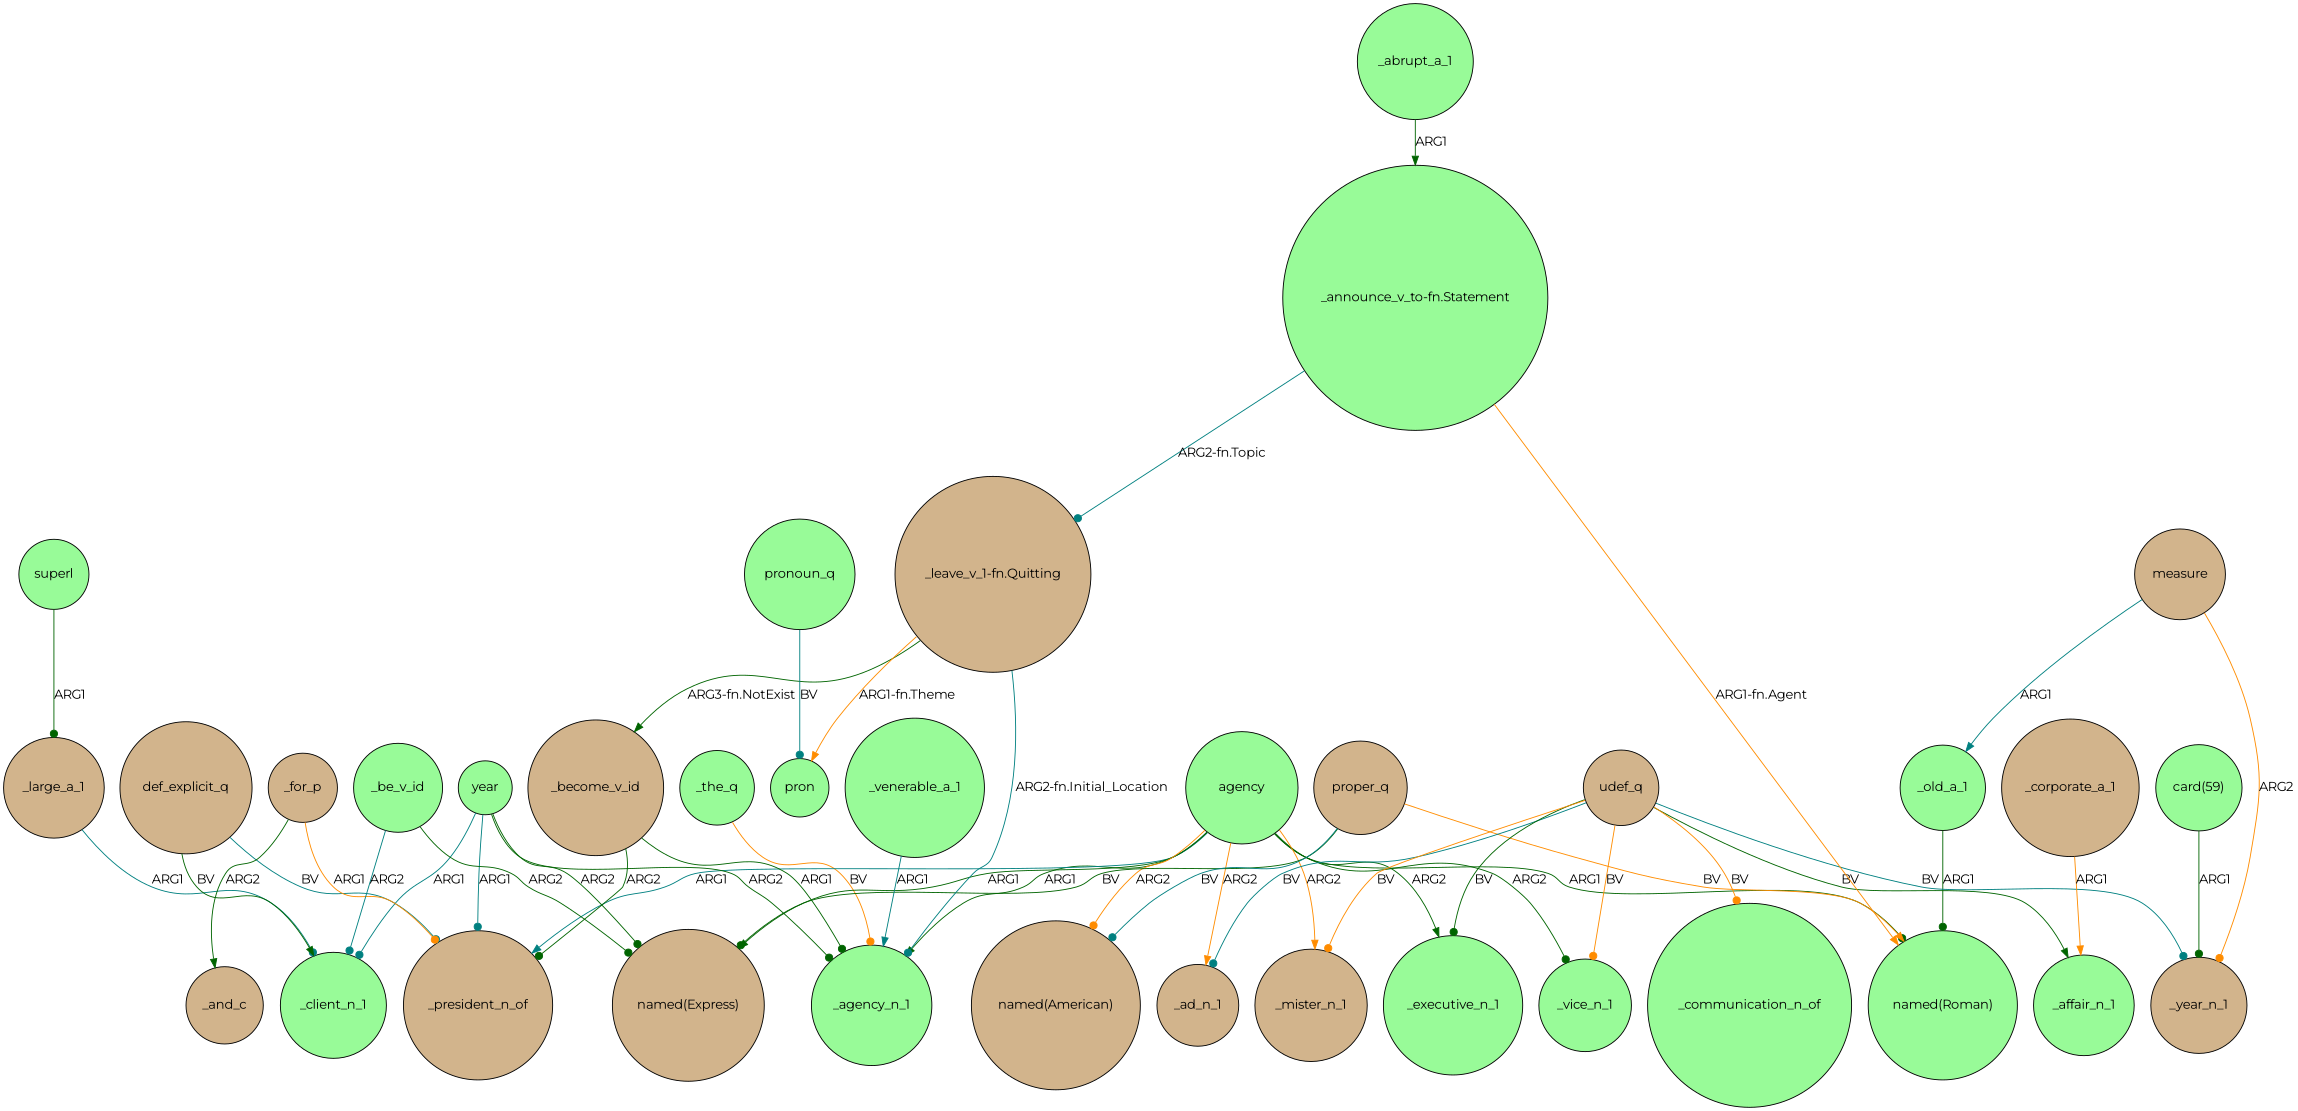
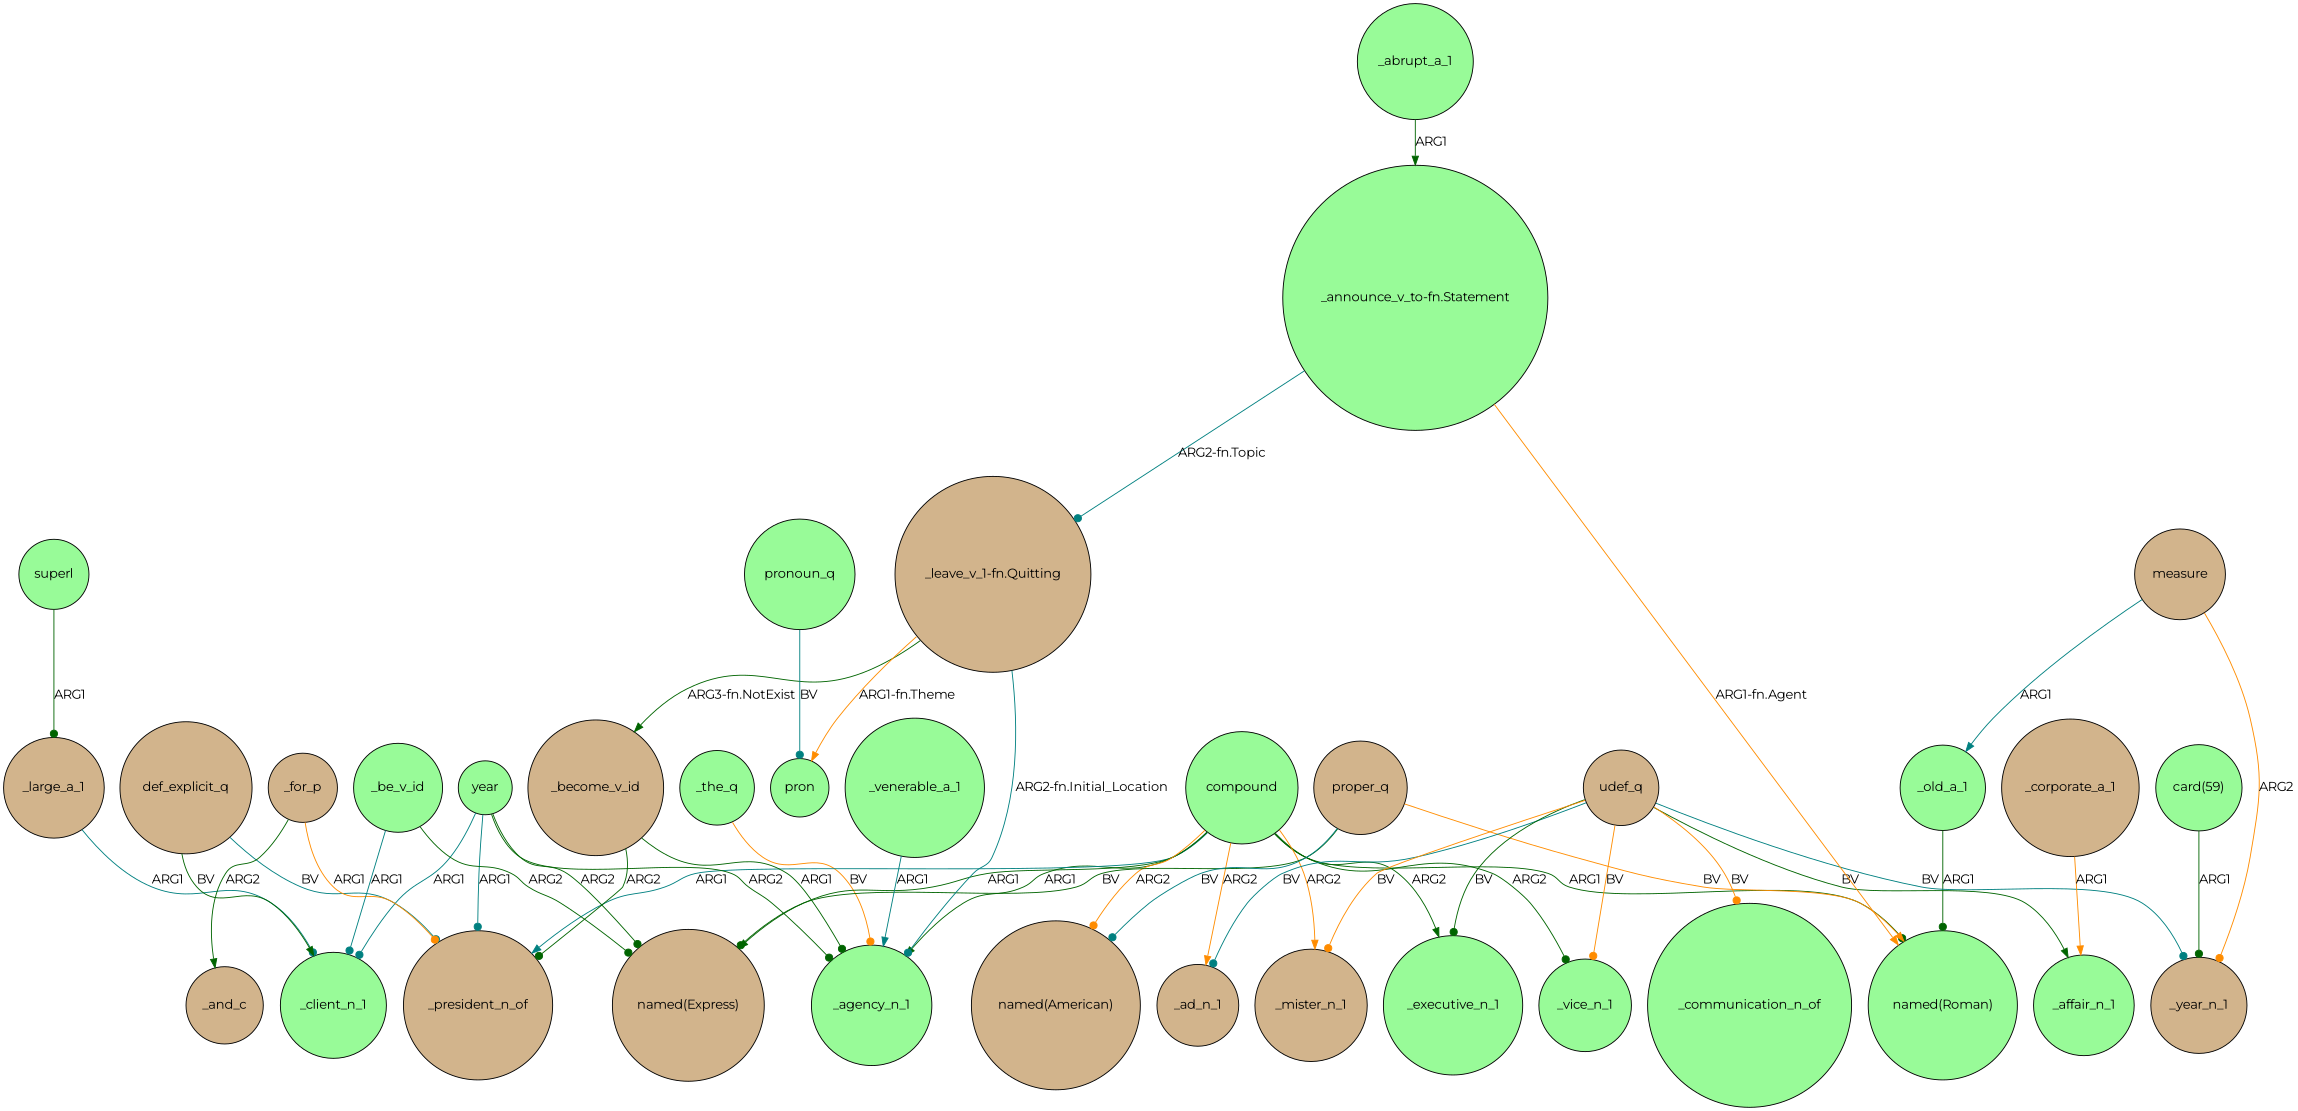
node "agency": label "agency" -> "compound"
edge "_be_v_id" -> "_client_n_1": label "ARG2" -> "ARG1"
